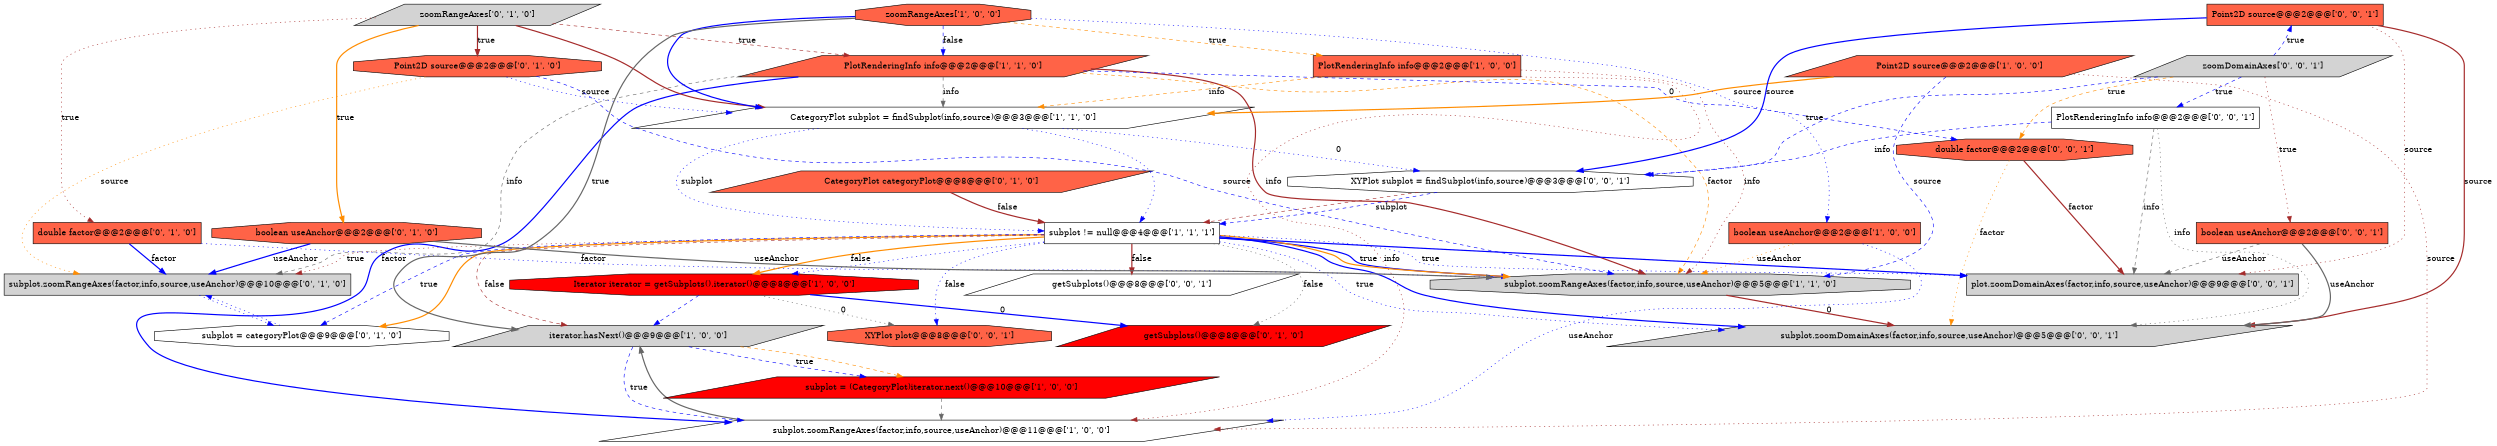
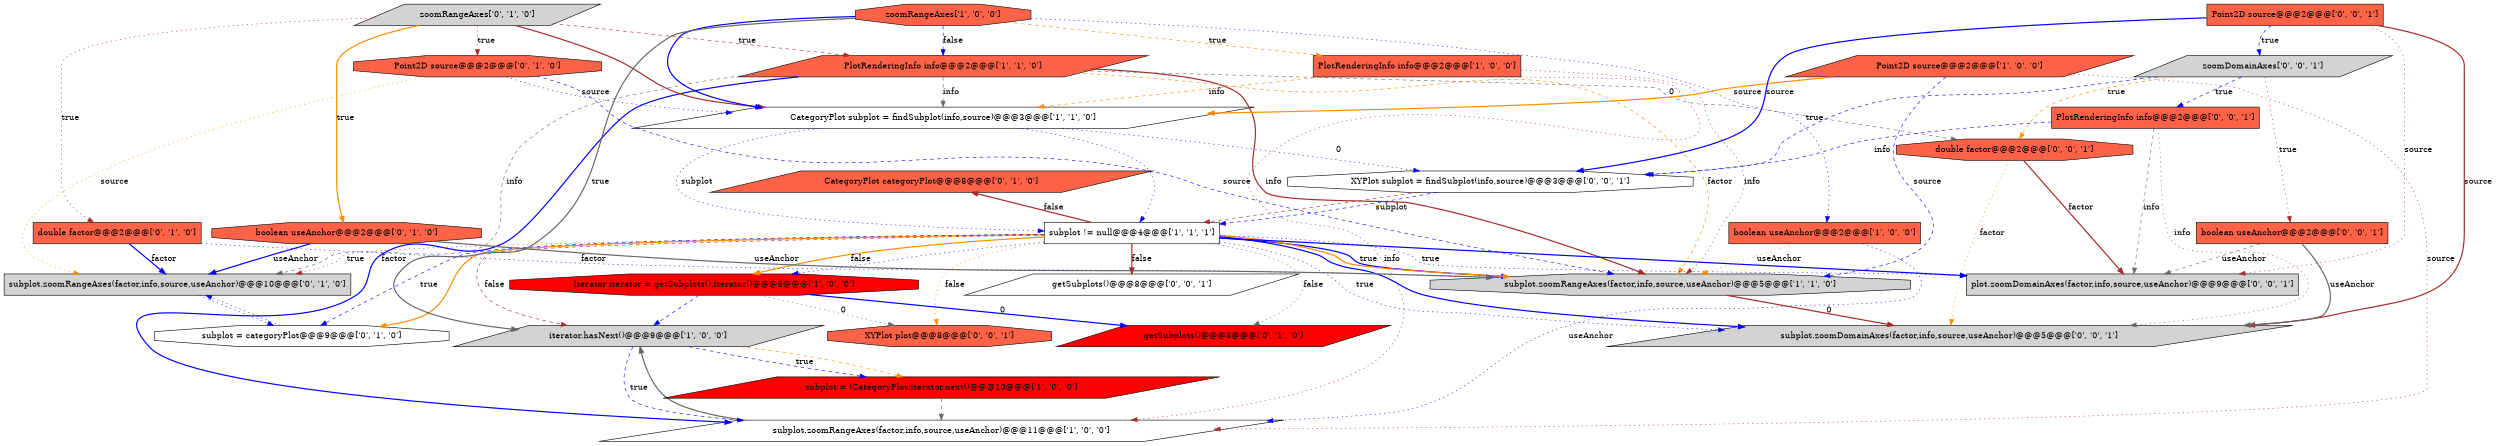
edge "zoomRangeAxes['0', '1', '0']" -> "Point2D source@@@2@@@['0', '1', '0']": style bold -> dotted
edge "zoomDomainAxes['0', '0', '1']" -> "Point2D source@@@2@@@['0', '0', '1']": reversed
edge "PlotRenderingInfo info@@@2@@@['1', '1', '0']" -> "double factor@@@2@@@['0', '0', '1']": color blue -> gray40
node "PlotRenderingInfo info@@@2@@@['0', '0', '1']": fillcolor white -> tomato
edge "CategoryPlot categoryPlot@@@8@@@['0', '1', '0']" -> "subplot != null@@@4@@@['1', '1', '1']": reversed
edge "subplot != null@@@4@@@['1', '1', '1']" -> "XYPlot plot@@@8@@@['0', '0', '1']": color blue -> darkorange
